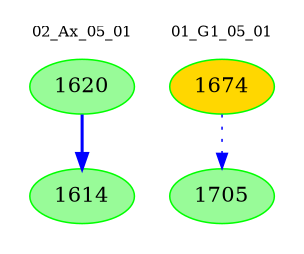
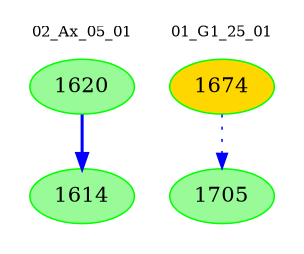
cluster "01_G1_05_01": label "01_G1_05_01" -> "01_G1_25_01"
